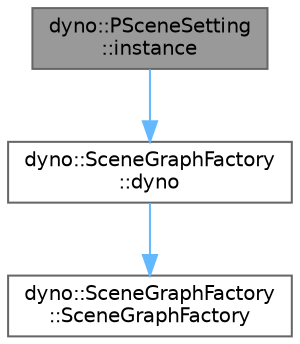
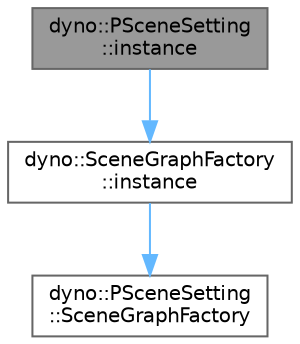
node "dyno::SceneGraphFactory ::dyno": label "dyno::SceneGraphFactory ::dyno" -> "dyno::SceneGraphFactory ::instance"
node "dyno::SceneGraphFactory ::SceneGraphFactory": label "dyno::SceneGraphFactory ::SceneGraphFactory" -> "dyno::PSceneSetting ::SceneGraphFactory"
